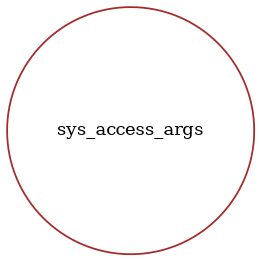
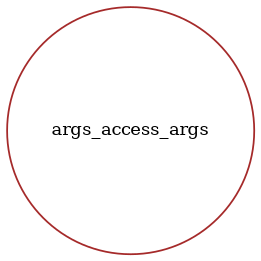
node "sys_access_args": label "sys_access_args" -> "args_access_args"
